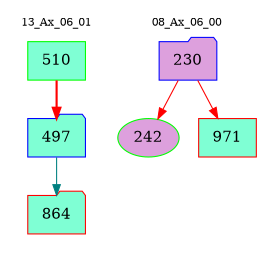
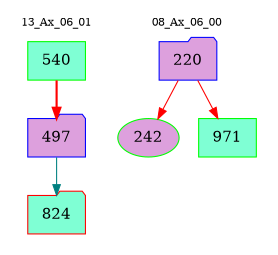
node "510": label "510" -> "540"
node "230": label "230" -> "220"
node "497": fillcolor aquamarine -> plum
node "971": color red -> green
node "864": label "864" -> "824"
